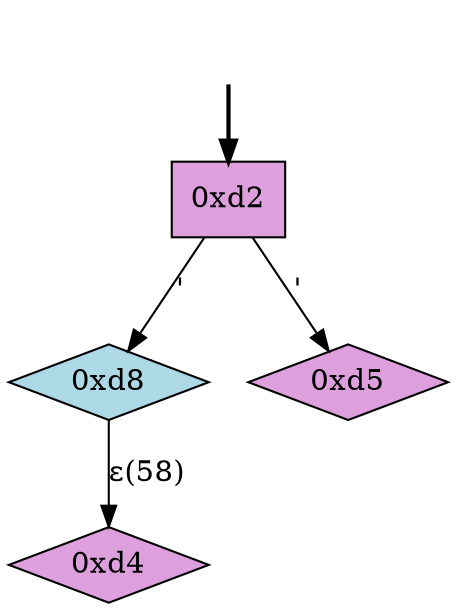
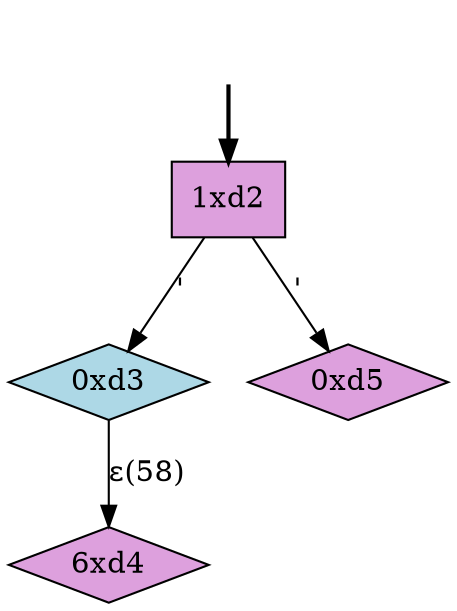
node "0xd2": label "0xd2" -> "1xd2"
node "0xd8": label "0xd8" -> "0xd3"
node "0xd4": label "0xd4" -> "6xd4"
